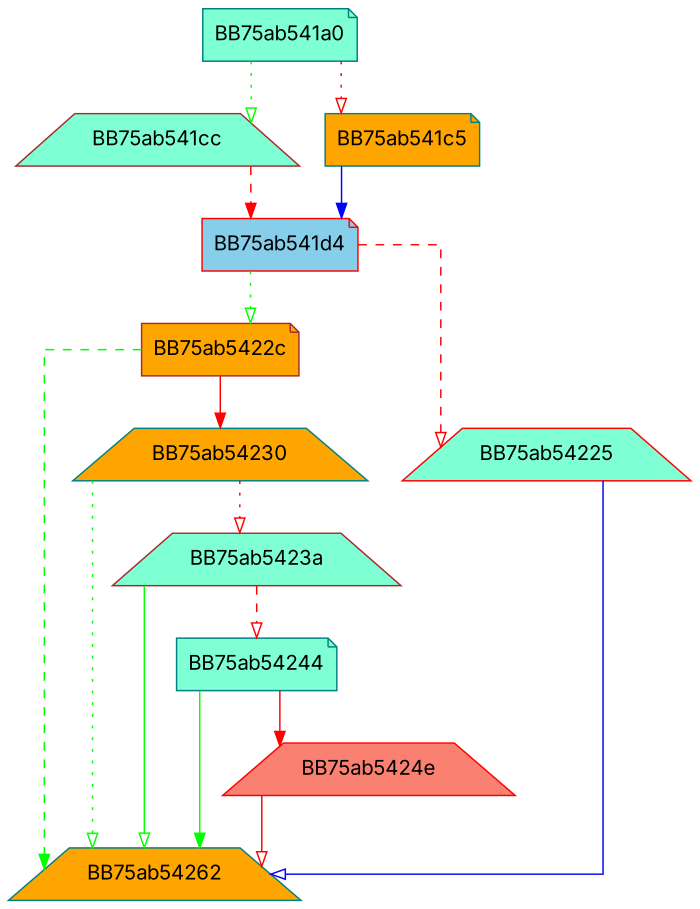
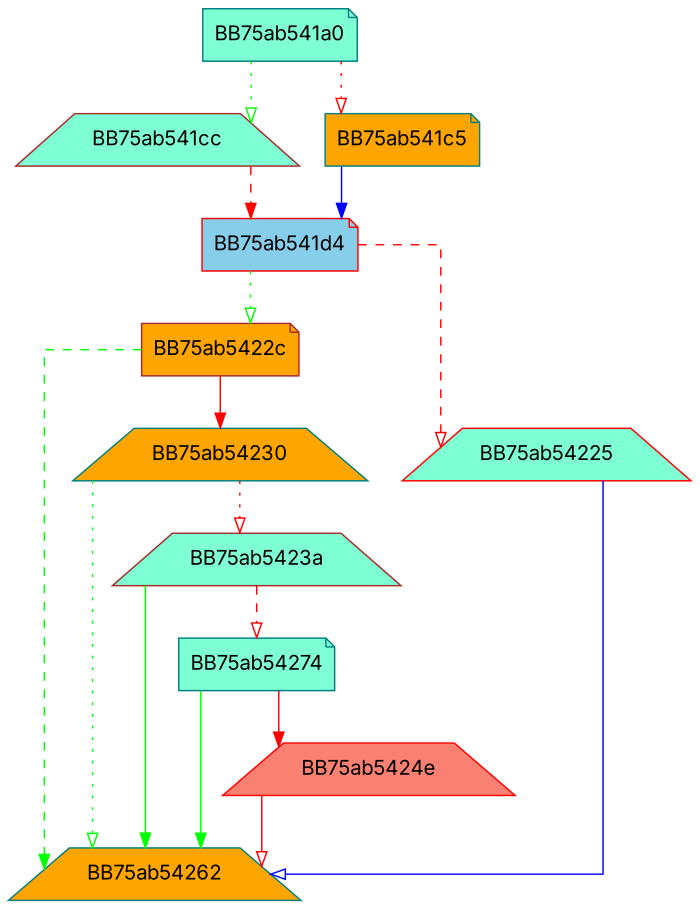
node "BB75ab54244": label "BB75ab54244" -> "BB75ab54274"
edge "BB75ab5423a" -> "BB75ab54262": arrowhead onormal -> normal
